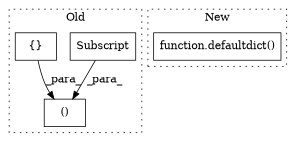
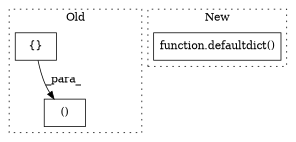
node "Subscript": removed
